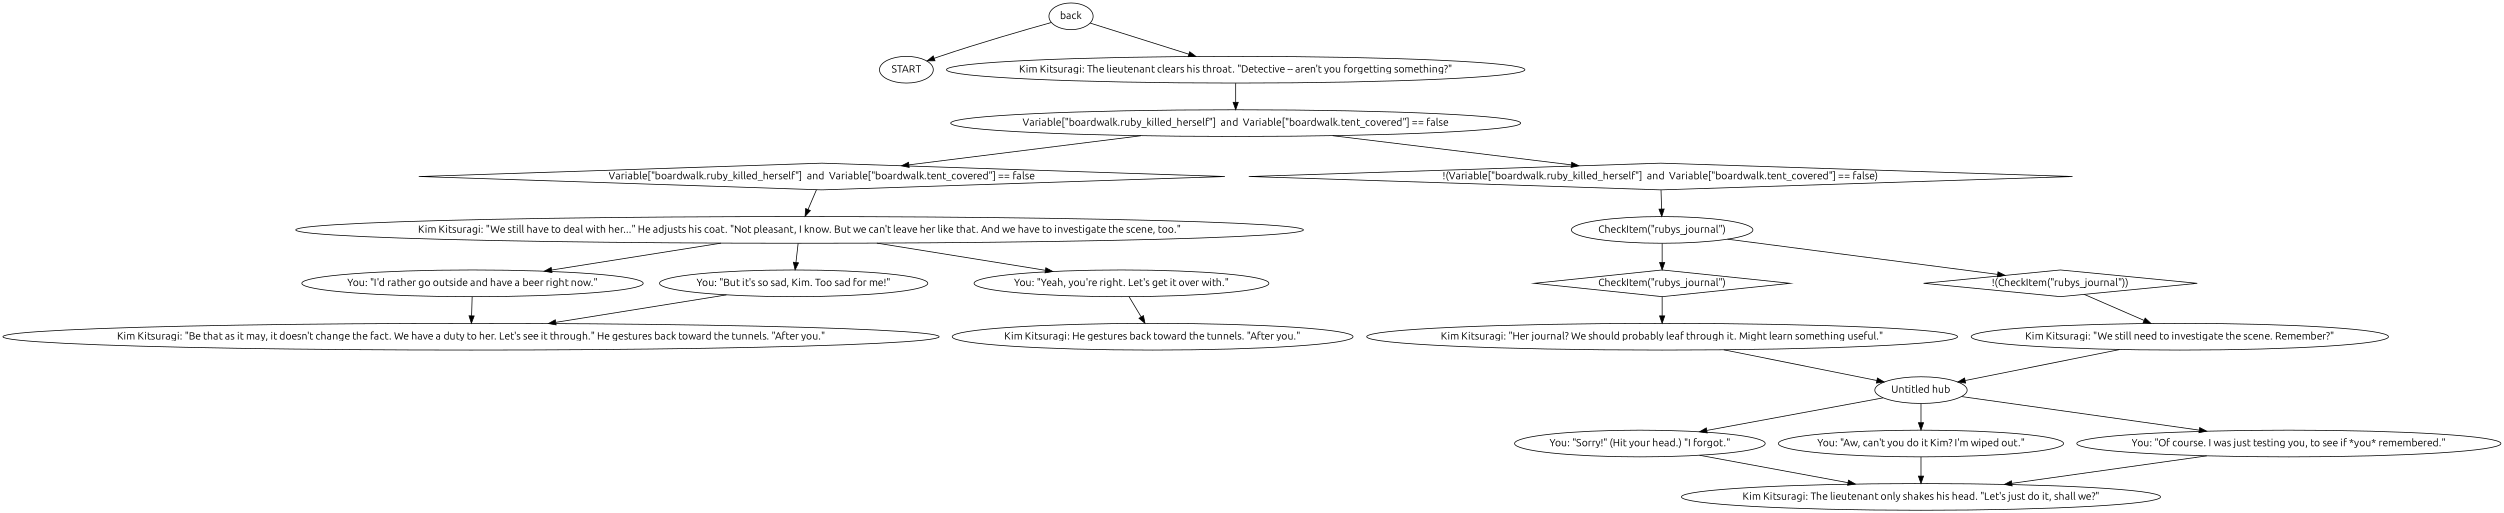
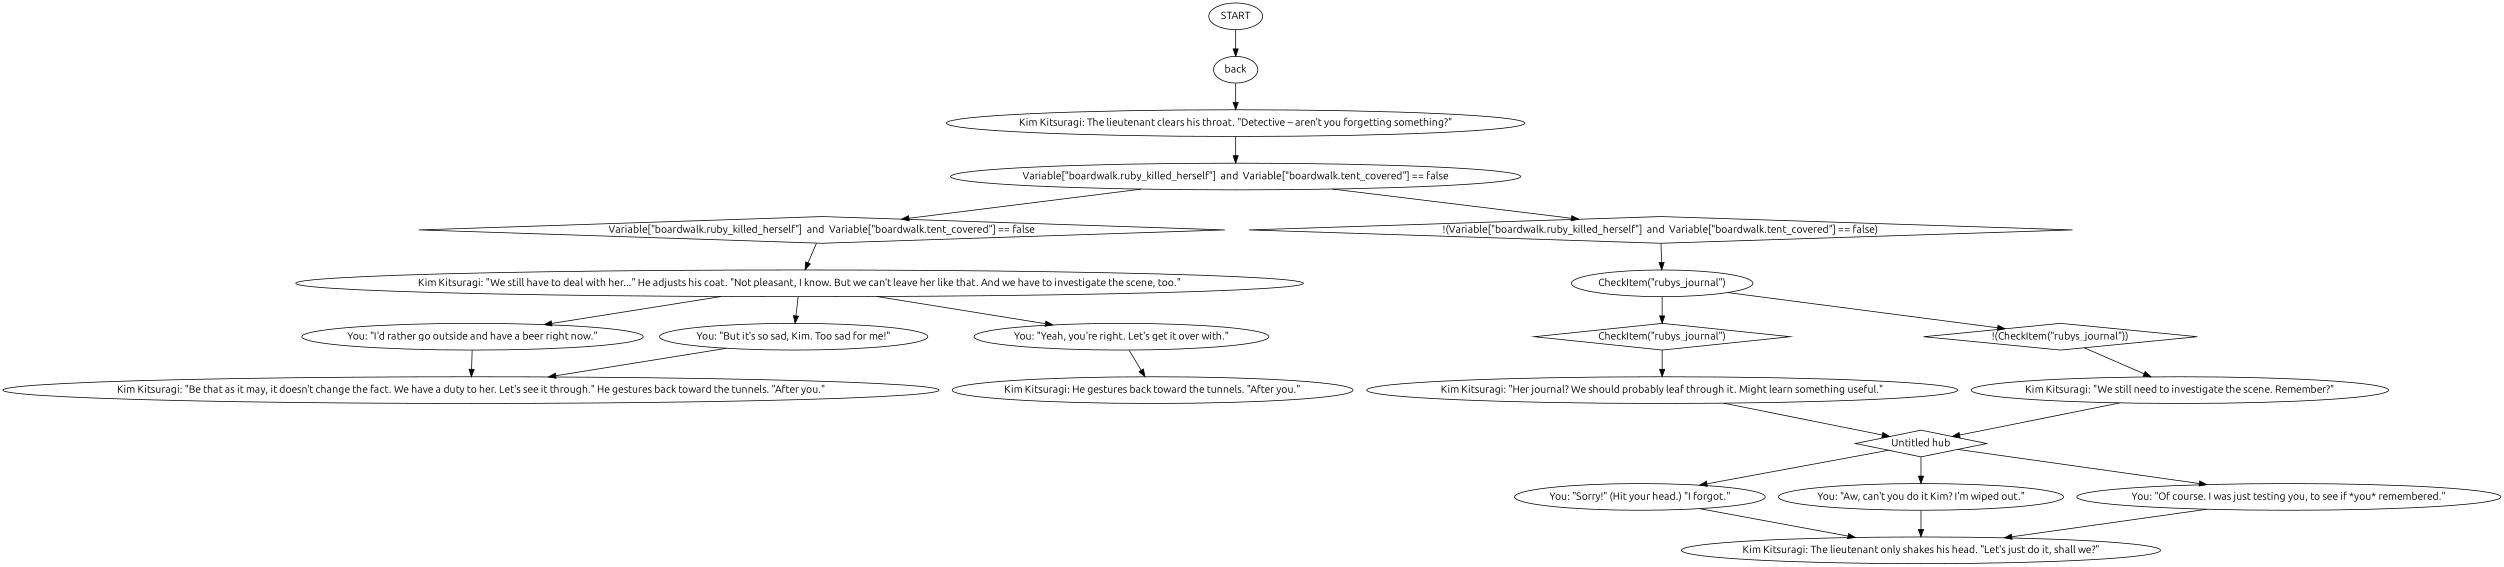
edge "back" -> "START": reversed
node "Untitled hub": shape ellipse -> diamond
